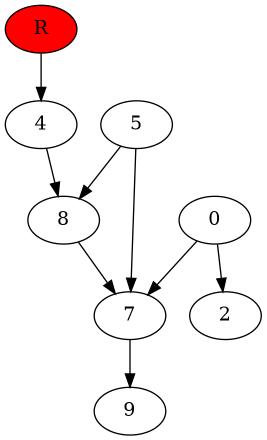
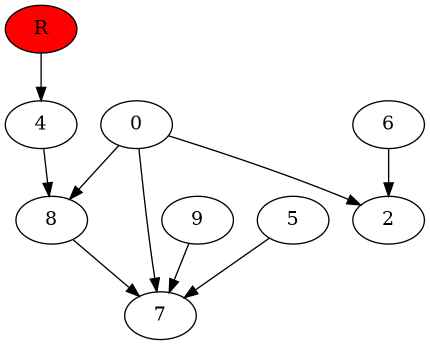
node "6": added
edge "5" -> "8": now "0" -> "8"
edge "7" -> "9": reversed
